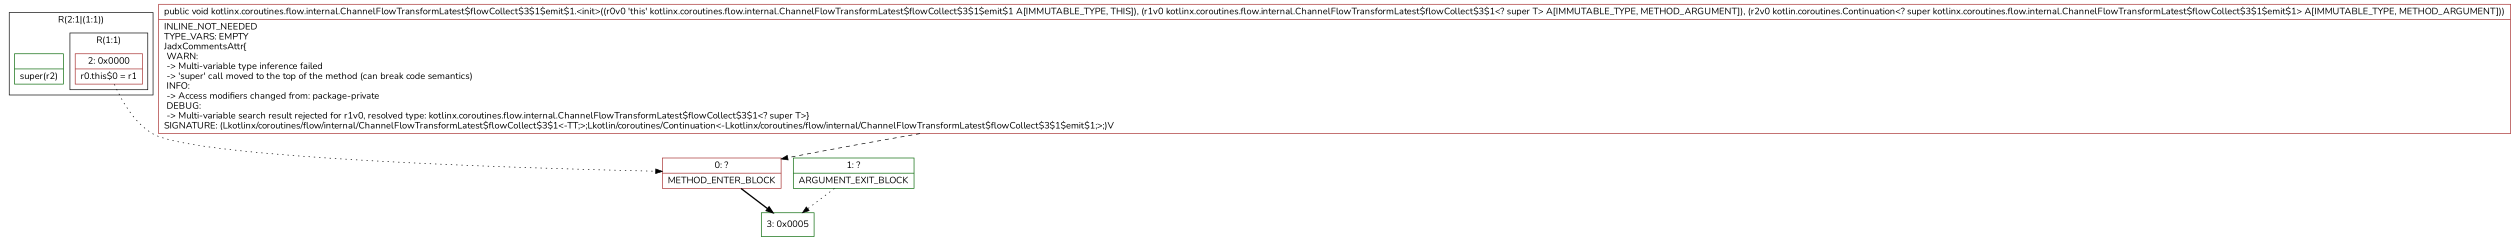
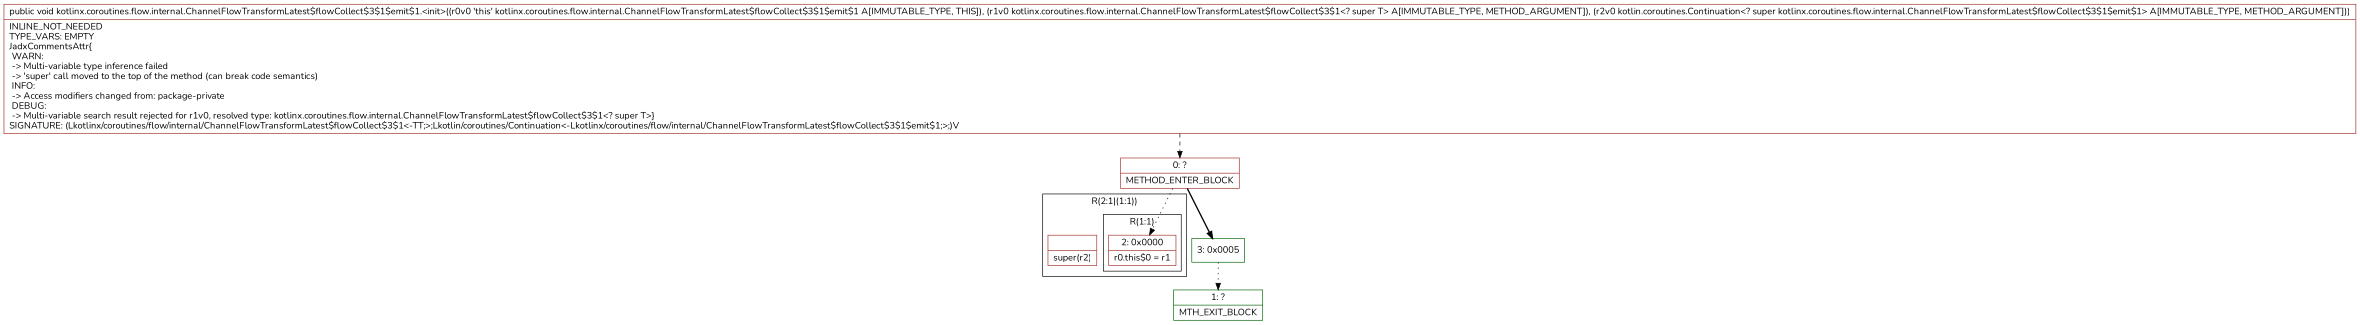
node "super(r2)": color darkgreen -> brown
edge "2: 0x0000" -> "0: ?": reversed
node "1: ?": text "ARGUMENT_EXIT_BLOCK" -> "MTH_EXIT_BLOCK"
edge "1: ?" -> "3: 0x0005": reversed
